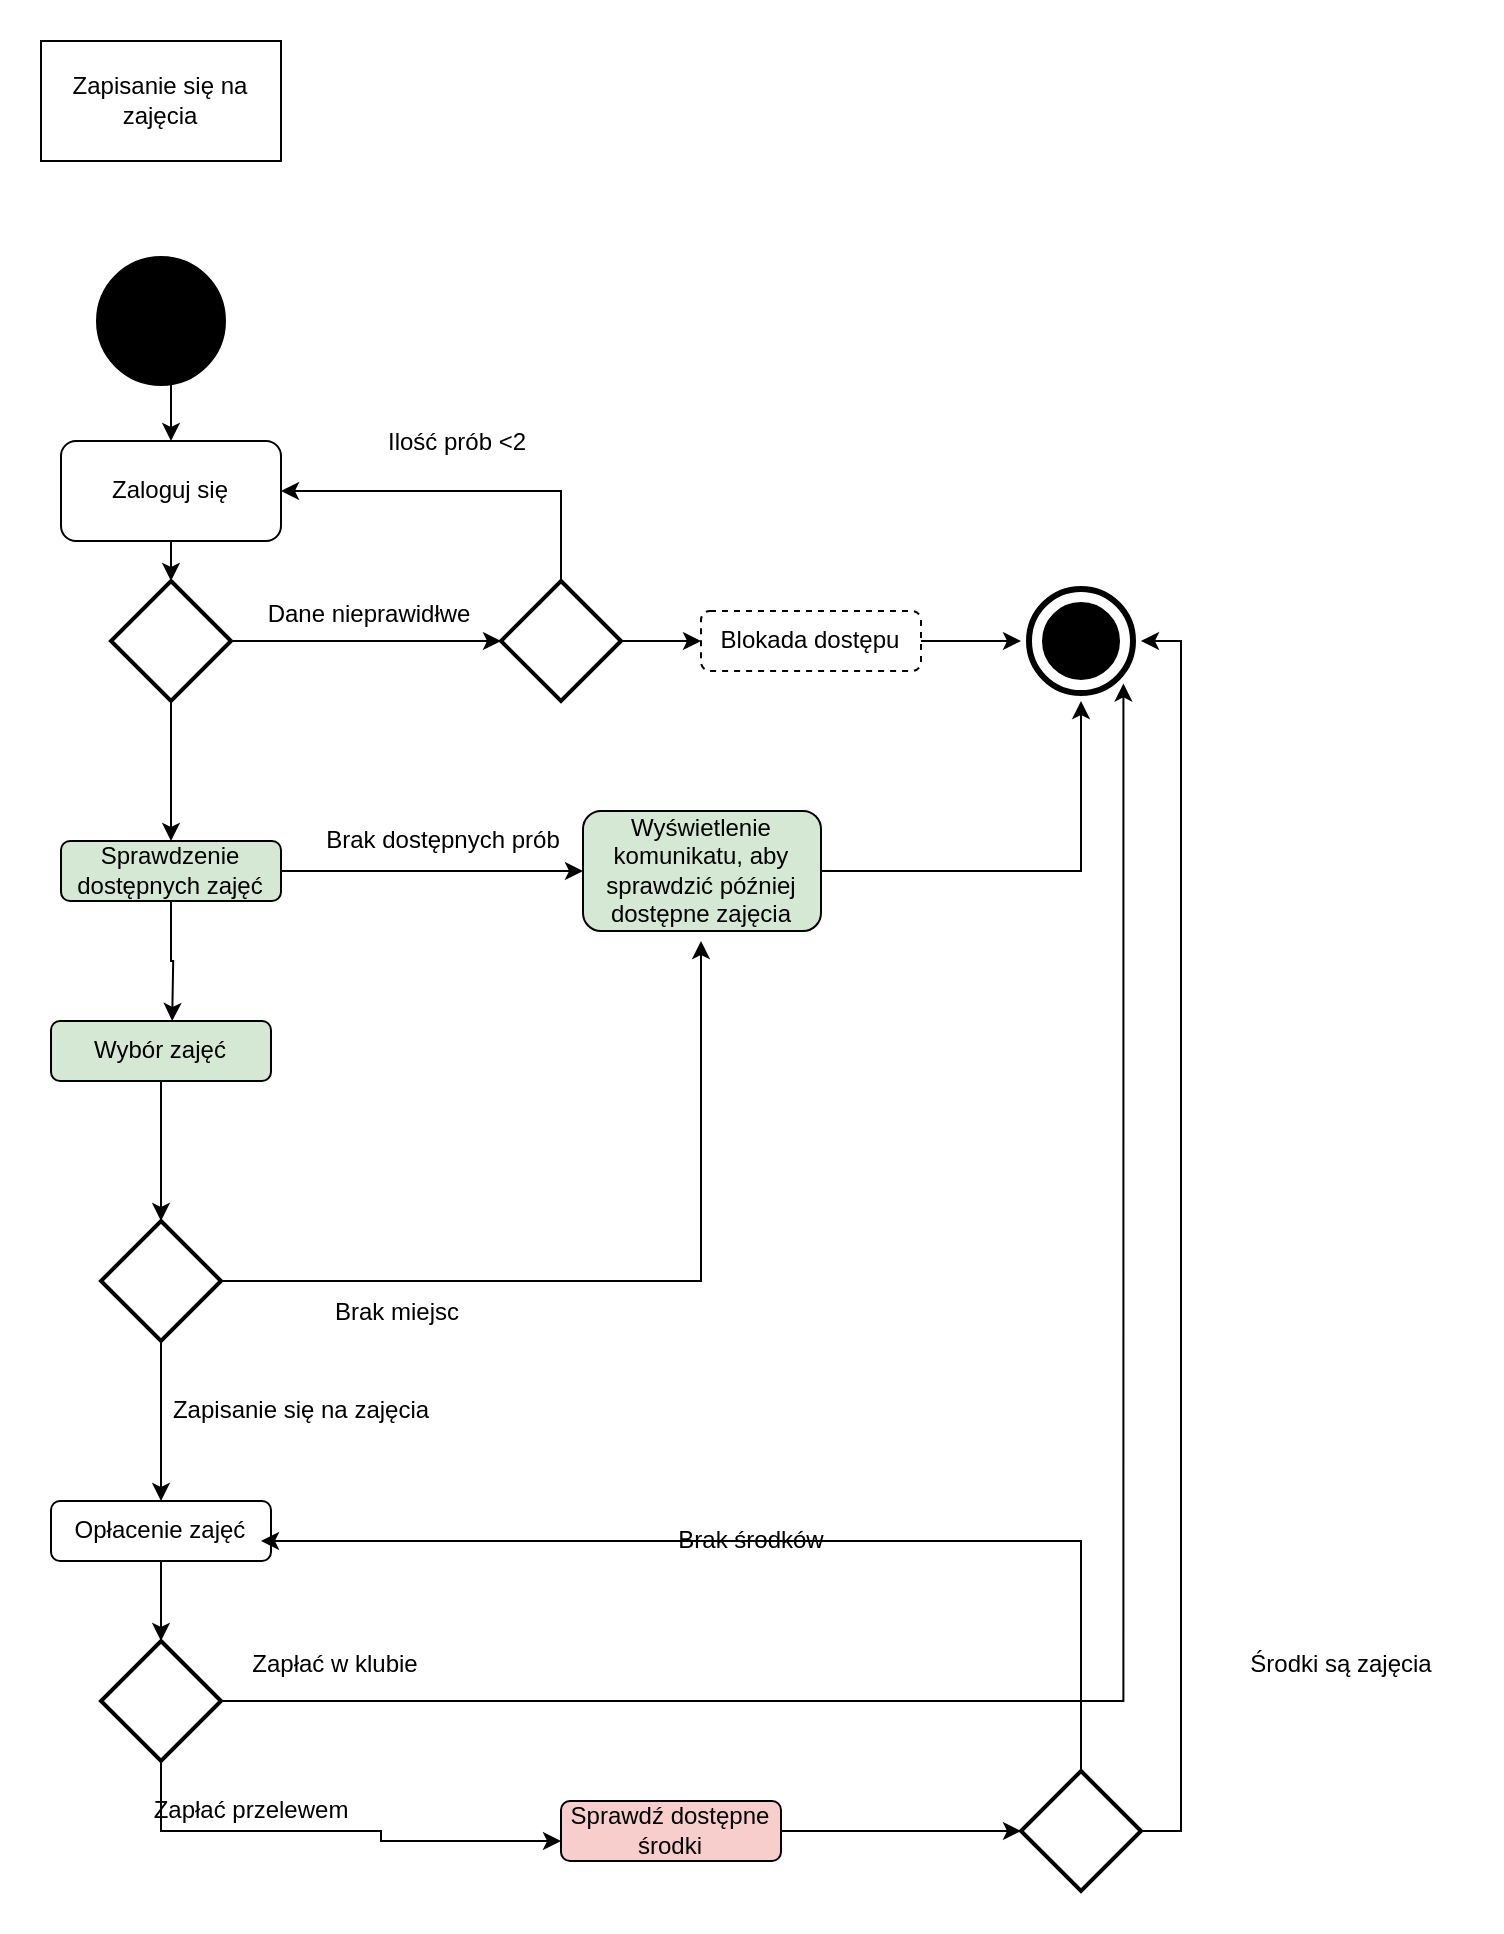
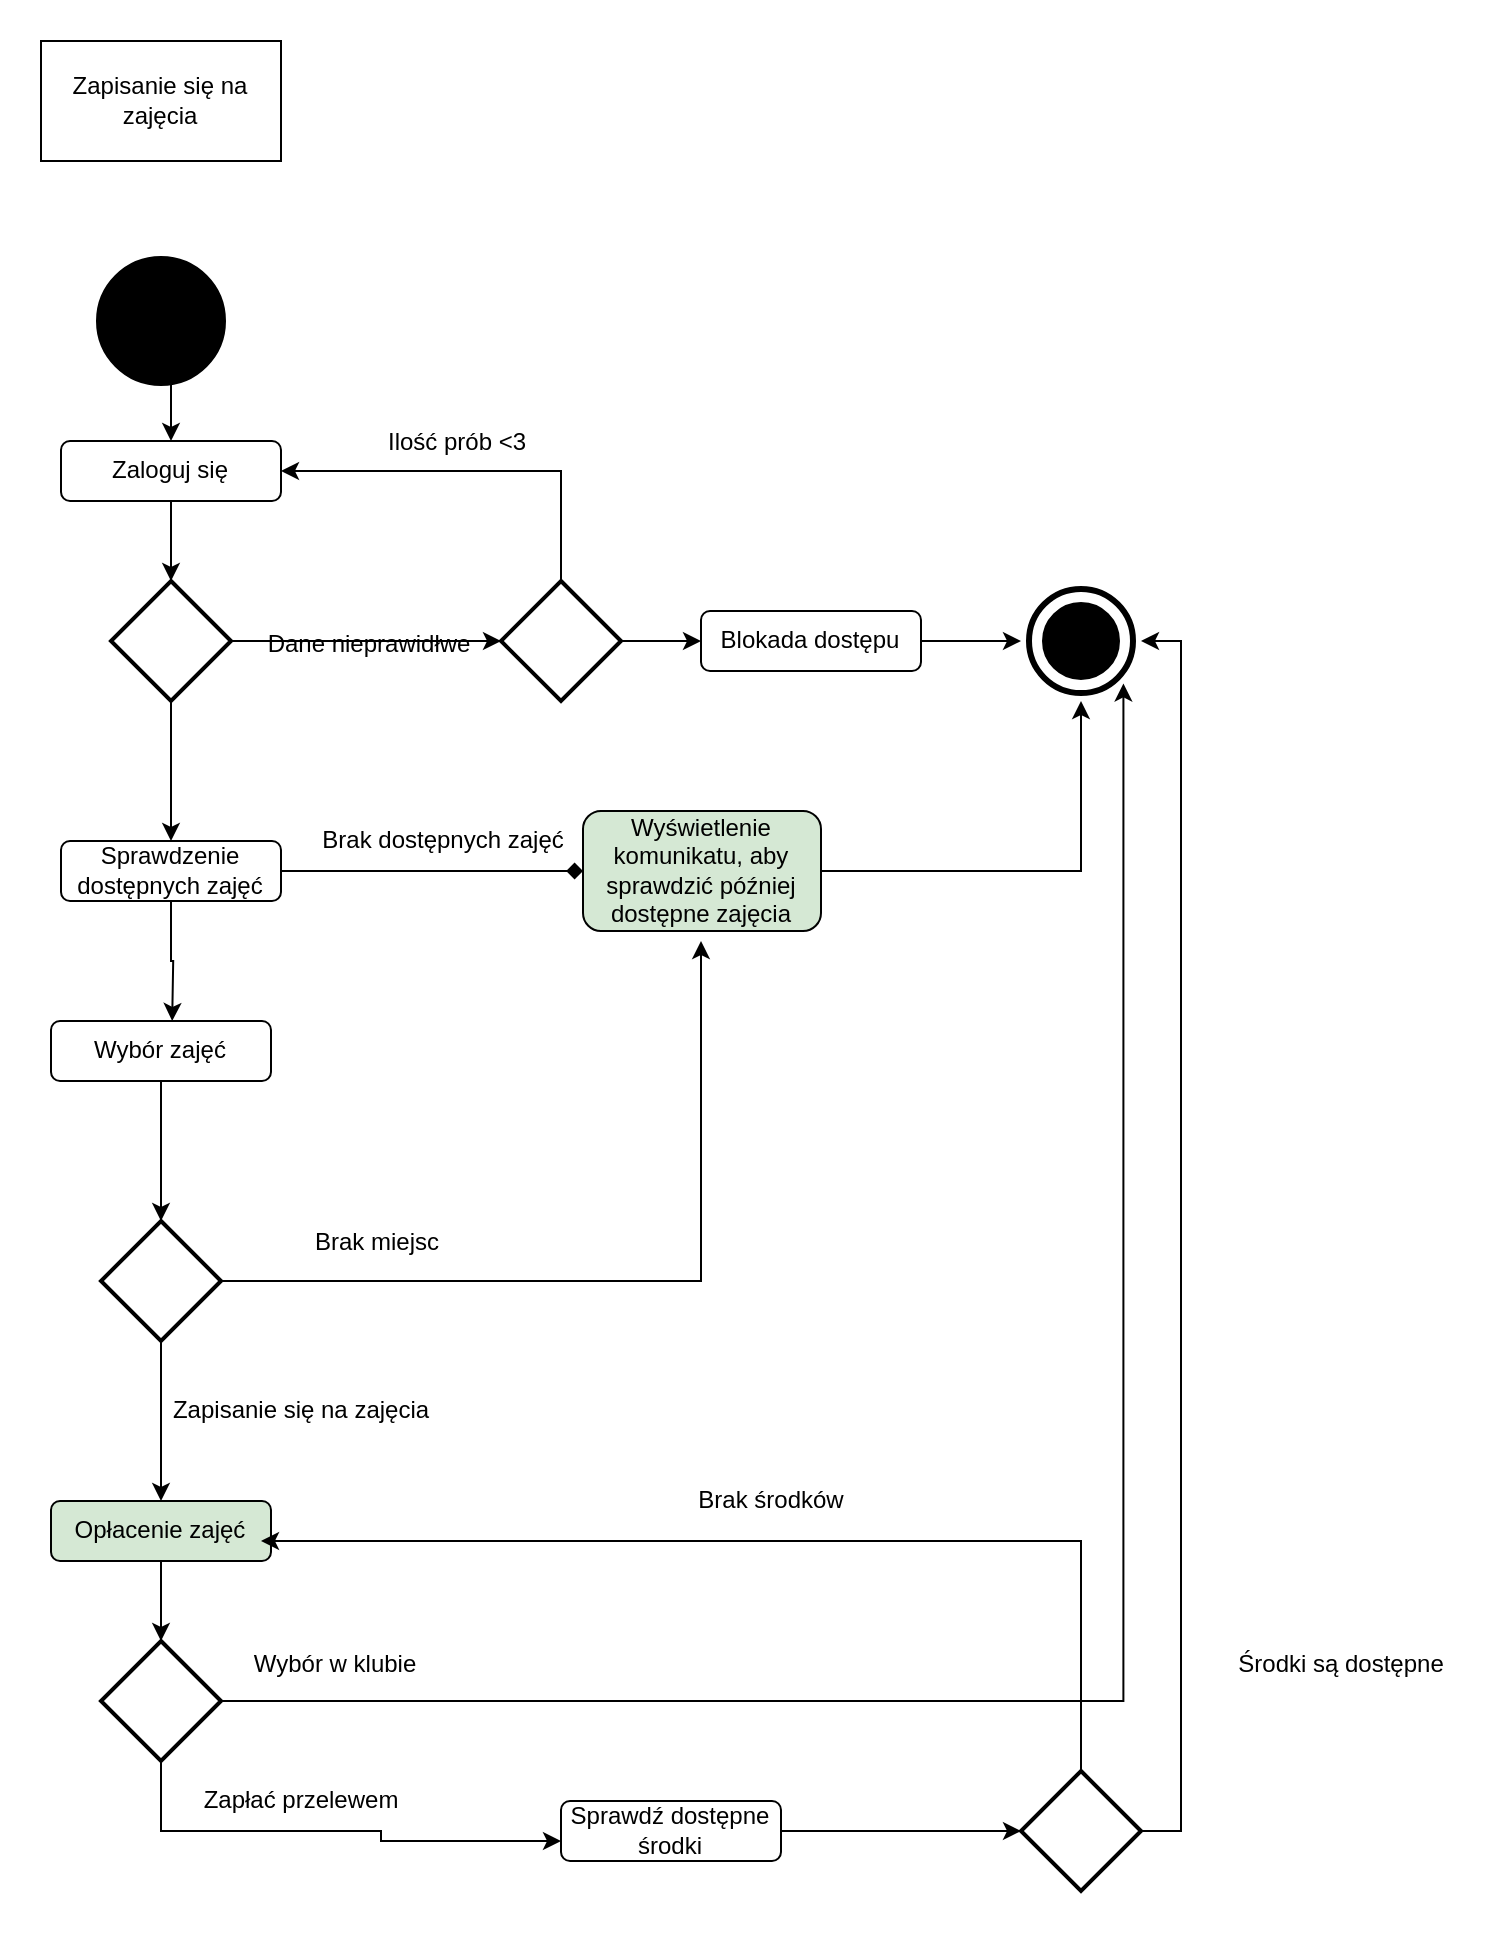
node "Ilość prób <2": label "Ilość prób <2" -> "Ilość prób <3"
node "Zaloguj się": size 220x100 -> 220x60
node "Dane nieprawidłwe": moved (369, 615) -> (369, 645)
node "Blokada dostępu": style dashed -> solid
node "Brak dostępnych prób": label "Brak dostępnych prób" -> "Brak dostępnych zajęć"
node "Sprawdzenie dostępnych zajęć": fillcolor #d5e8d4 -> #ffffff
edge "Sprawdzenie dostępnych zajęć" -> "Wyświetlenie komunikatu, aby sprawdzić później dostępne zajęcia": arrowhead classic -> diamond
node "Wybór zajęć": fillcolor #d5e8d4 -> #ffffff
node "Brak miejsc": moved (397, 1313) -> (377, 1243)
node "Opłacenie zajęć": fillcolor #ffffff -> #d5e8d4
node "Brak środków": moved (751, 1541) -> (771, 1501)
node "Zapłać w klubie": label "Zapłać w klubie" -> "Wybór w klubie"
node "Środki są zajęcia": label "Środki są zajęcia" -> "Środki są dostępne"
node "Zapłać przelewem": moved (251, 1811) -> (301, 1801)
node "Sprawdź dostępne środki": fillcolor #f8cecc -> #ffffff
